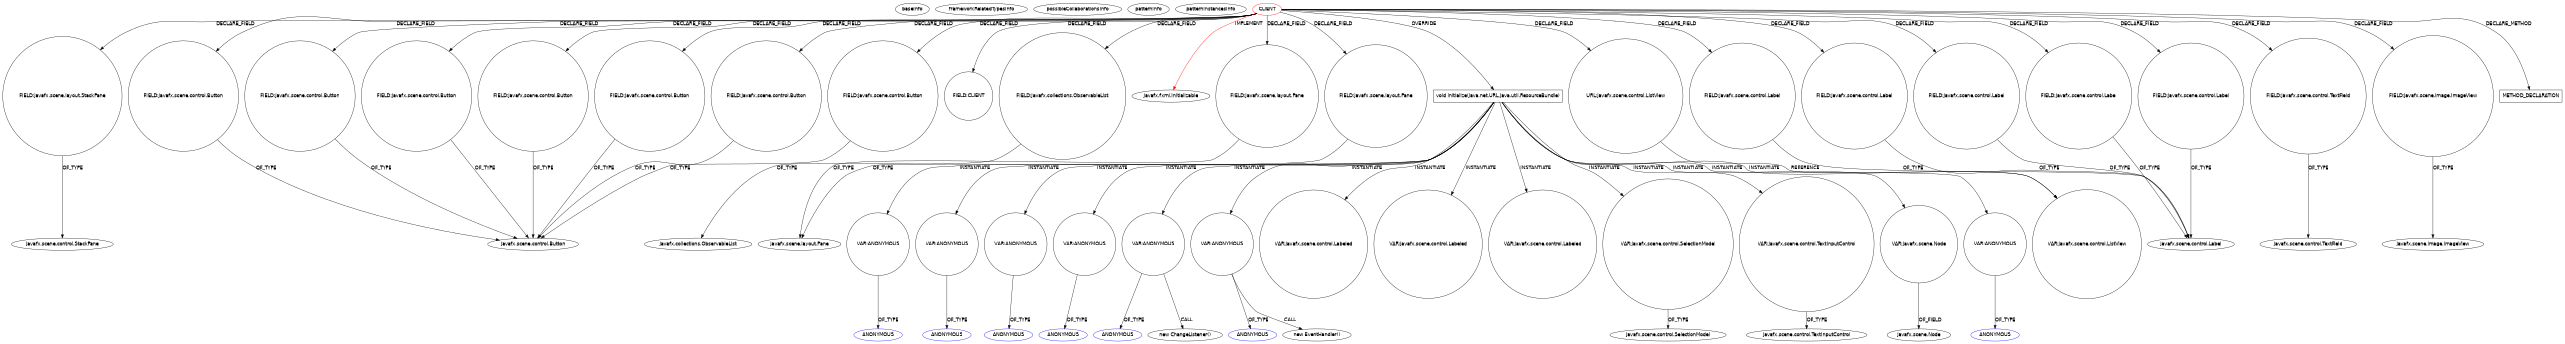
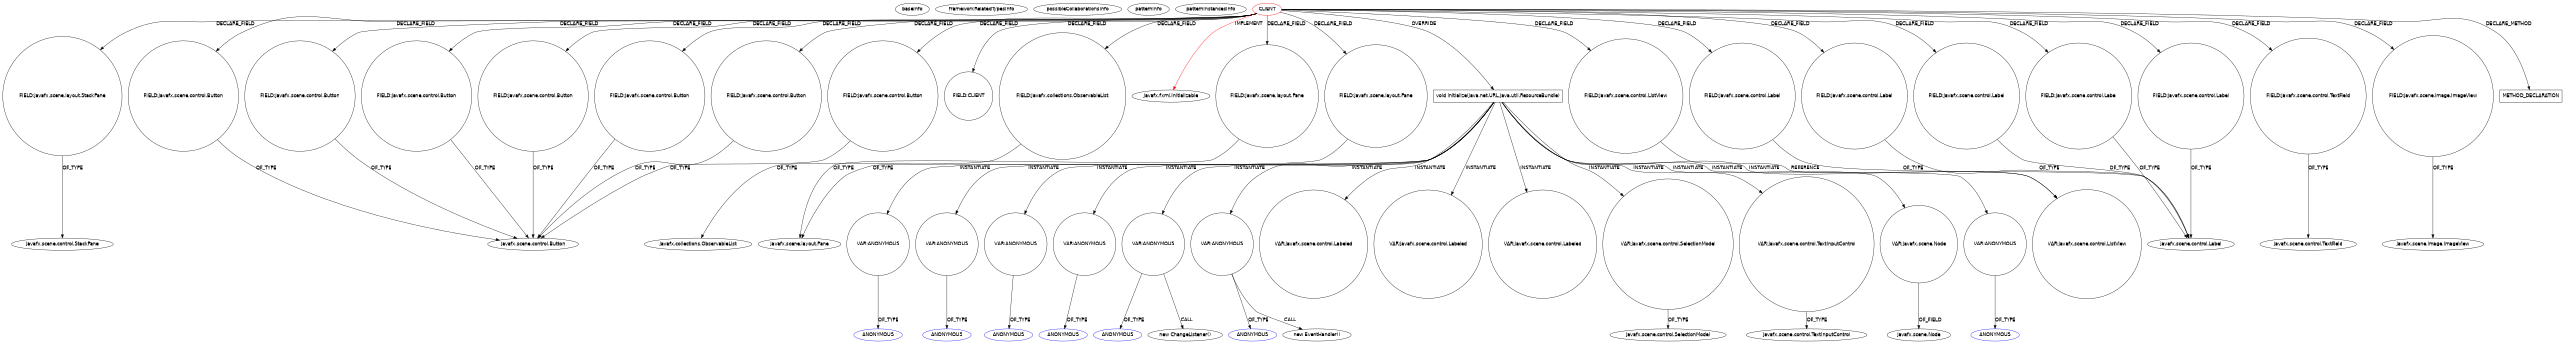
node "URL:javafx.scene.control.ListView": label "URL:javafx.scene.control.ListView" -> "FIELD:javafx.scene.control.ListView"
